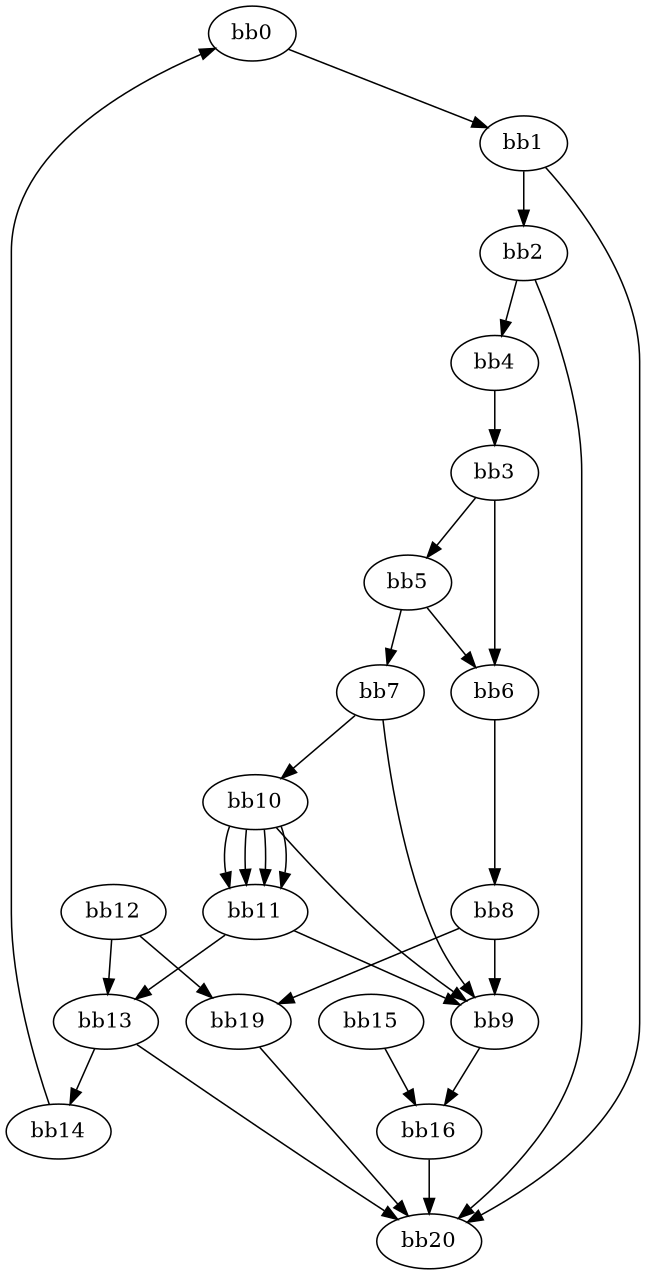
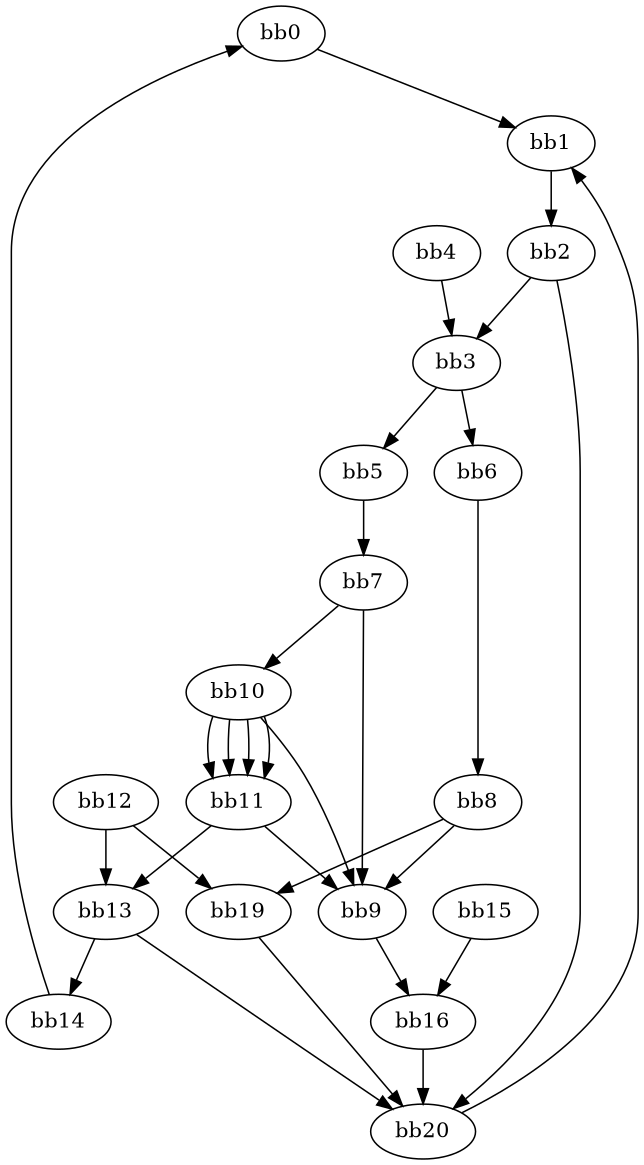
edge "bb2" -> "bb4": now "bb2" -> "bb3"
edge "bb5" -> "bb6": removed
edge "bb1" -> "bb20": reversed
